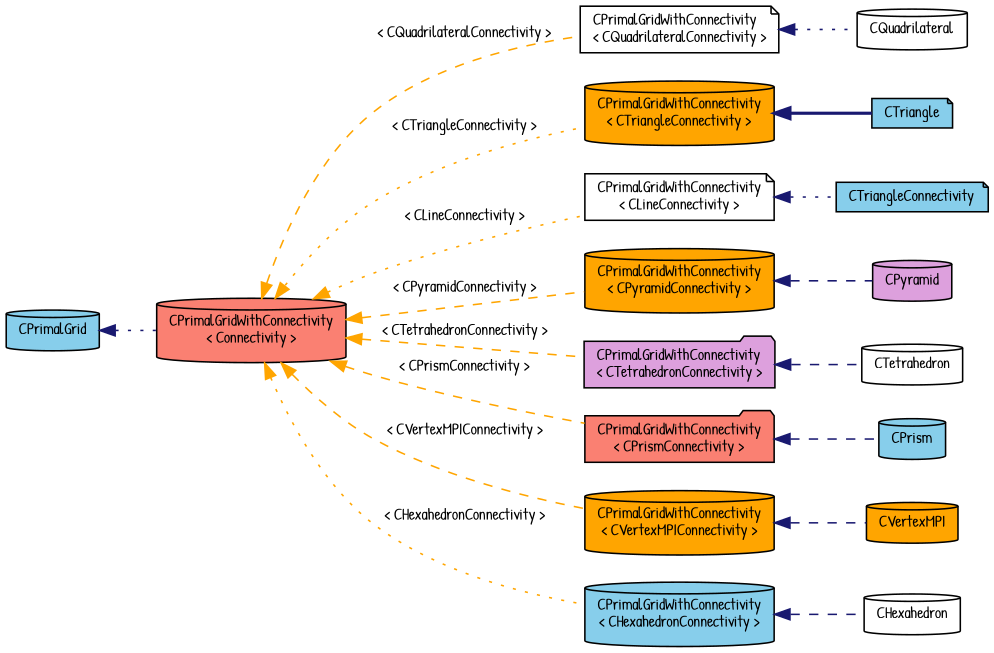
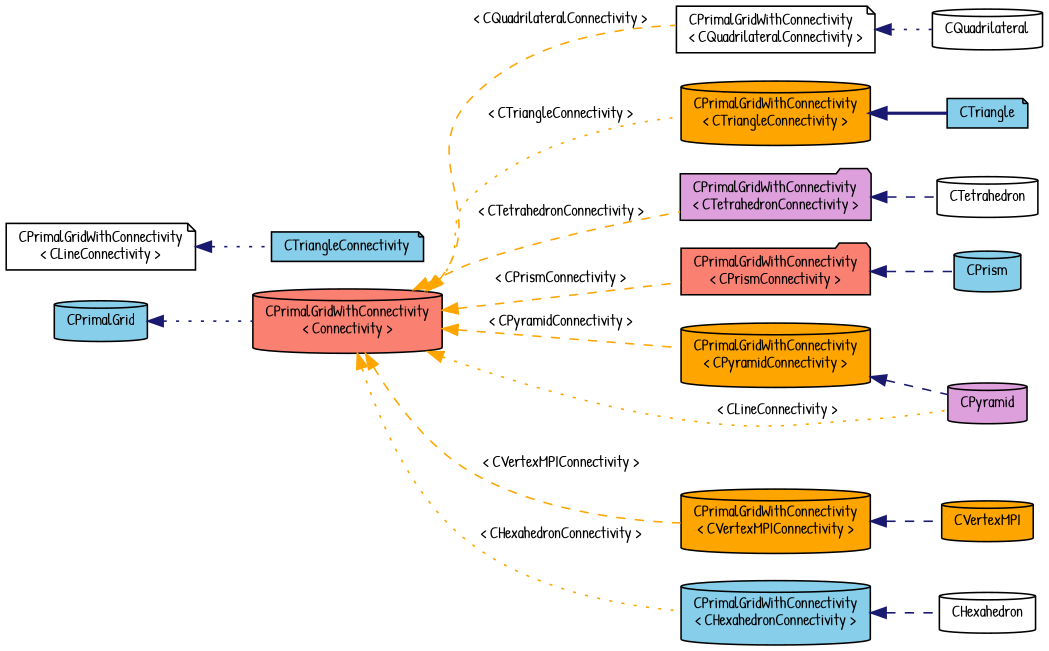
edge "CPrimalGridWithConnectivity < CLineConnectivity >" -> "CPrimalGridWithConnectivity < Connectivity >": now "CPyramid" -> "CPrimalGridWithConnectivity < Connectivity >"
